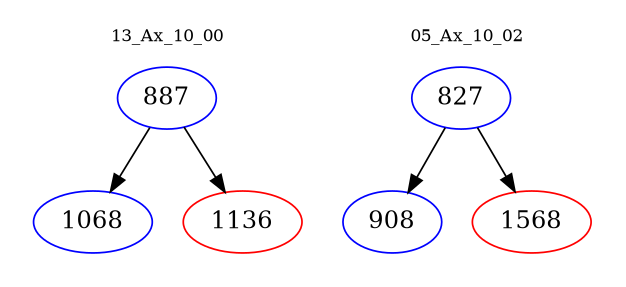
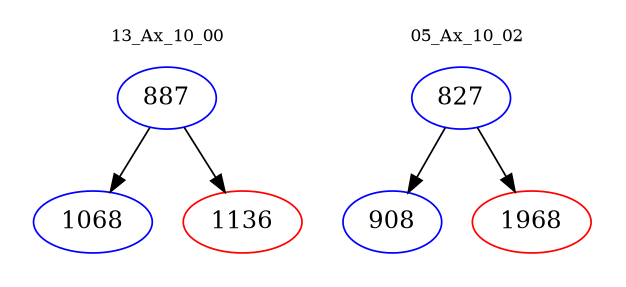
node "1568": label "1568" -> "1968"
